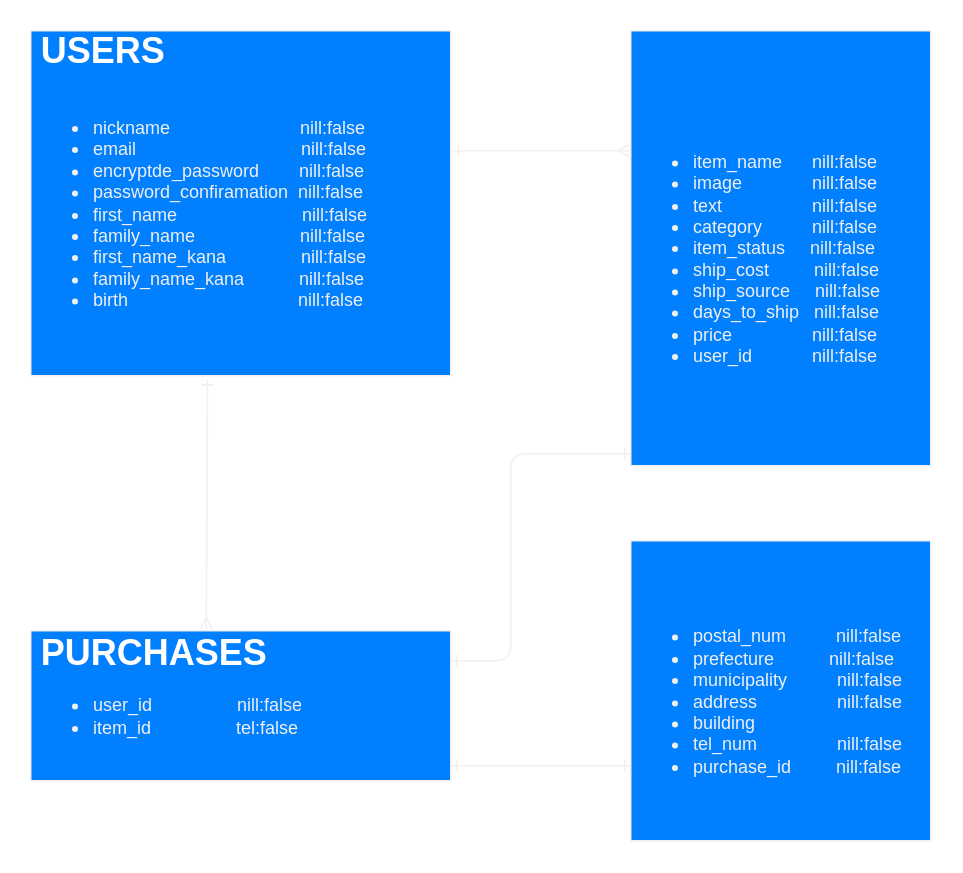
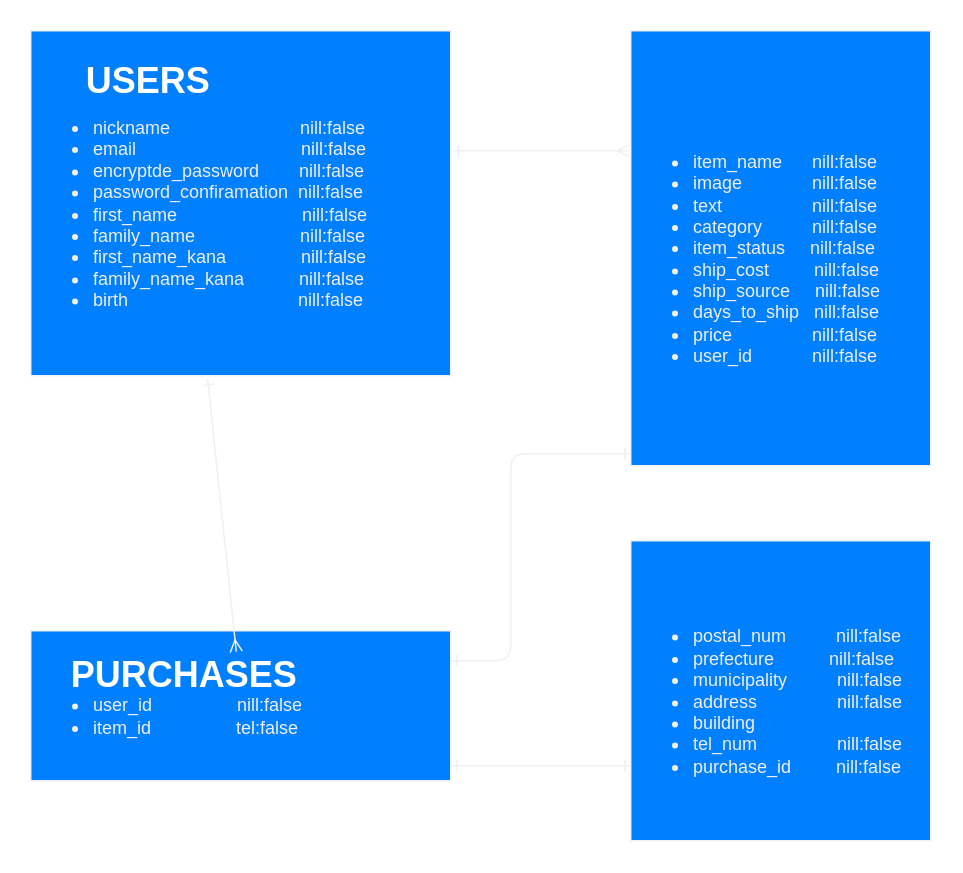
node "USERS": moved (103, 51) -> (148, 81)
node "PURCHASES": moved (154, 653) -> (184, 676)
